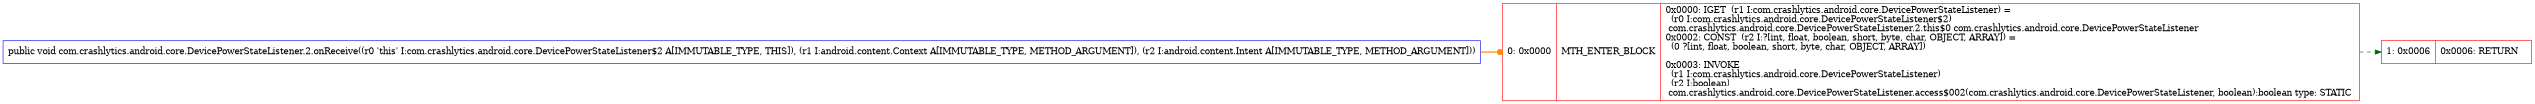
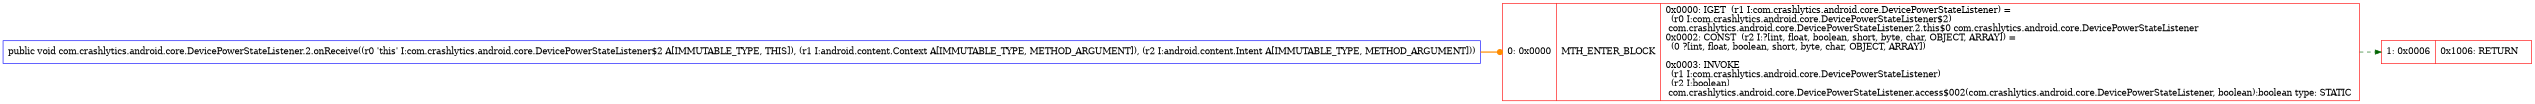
node "1: 0x0006": text "0x0006: RETURN" -> "0x1006: RETURN"
